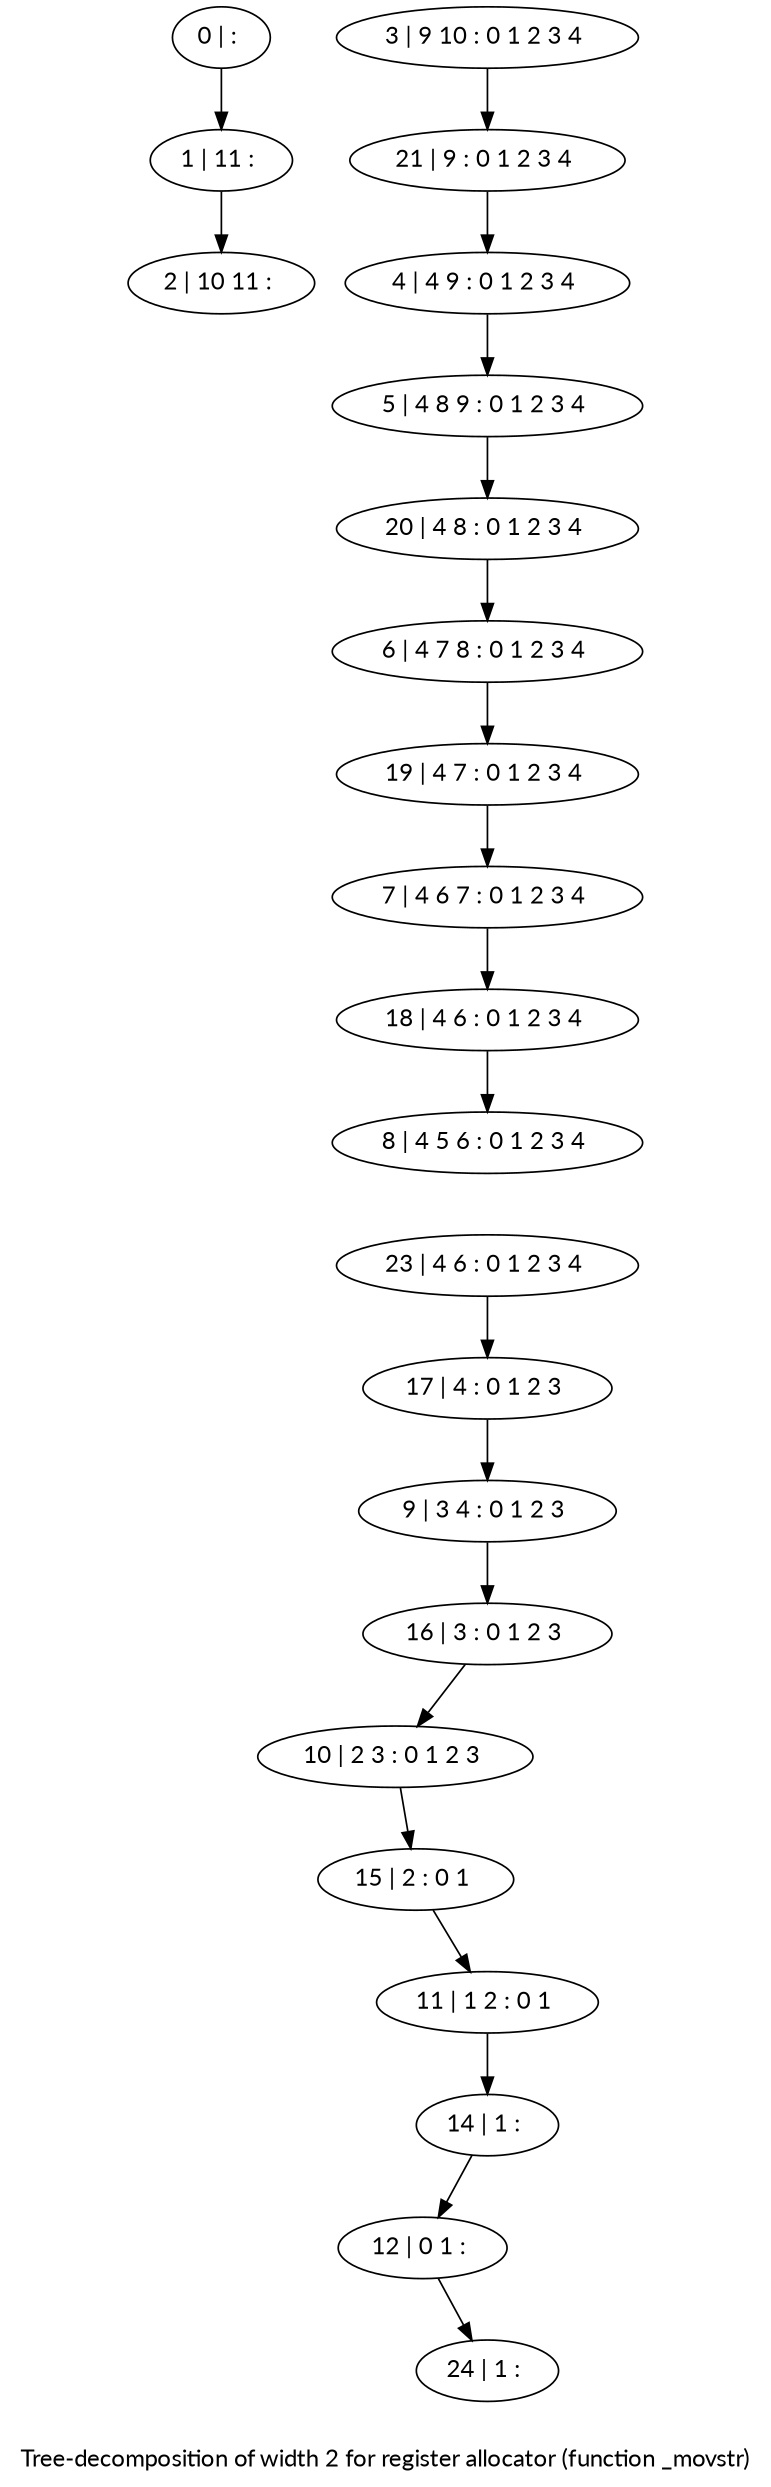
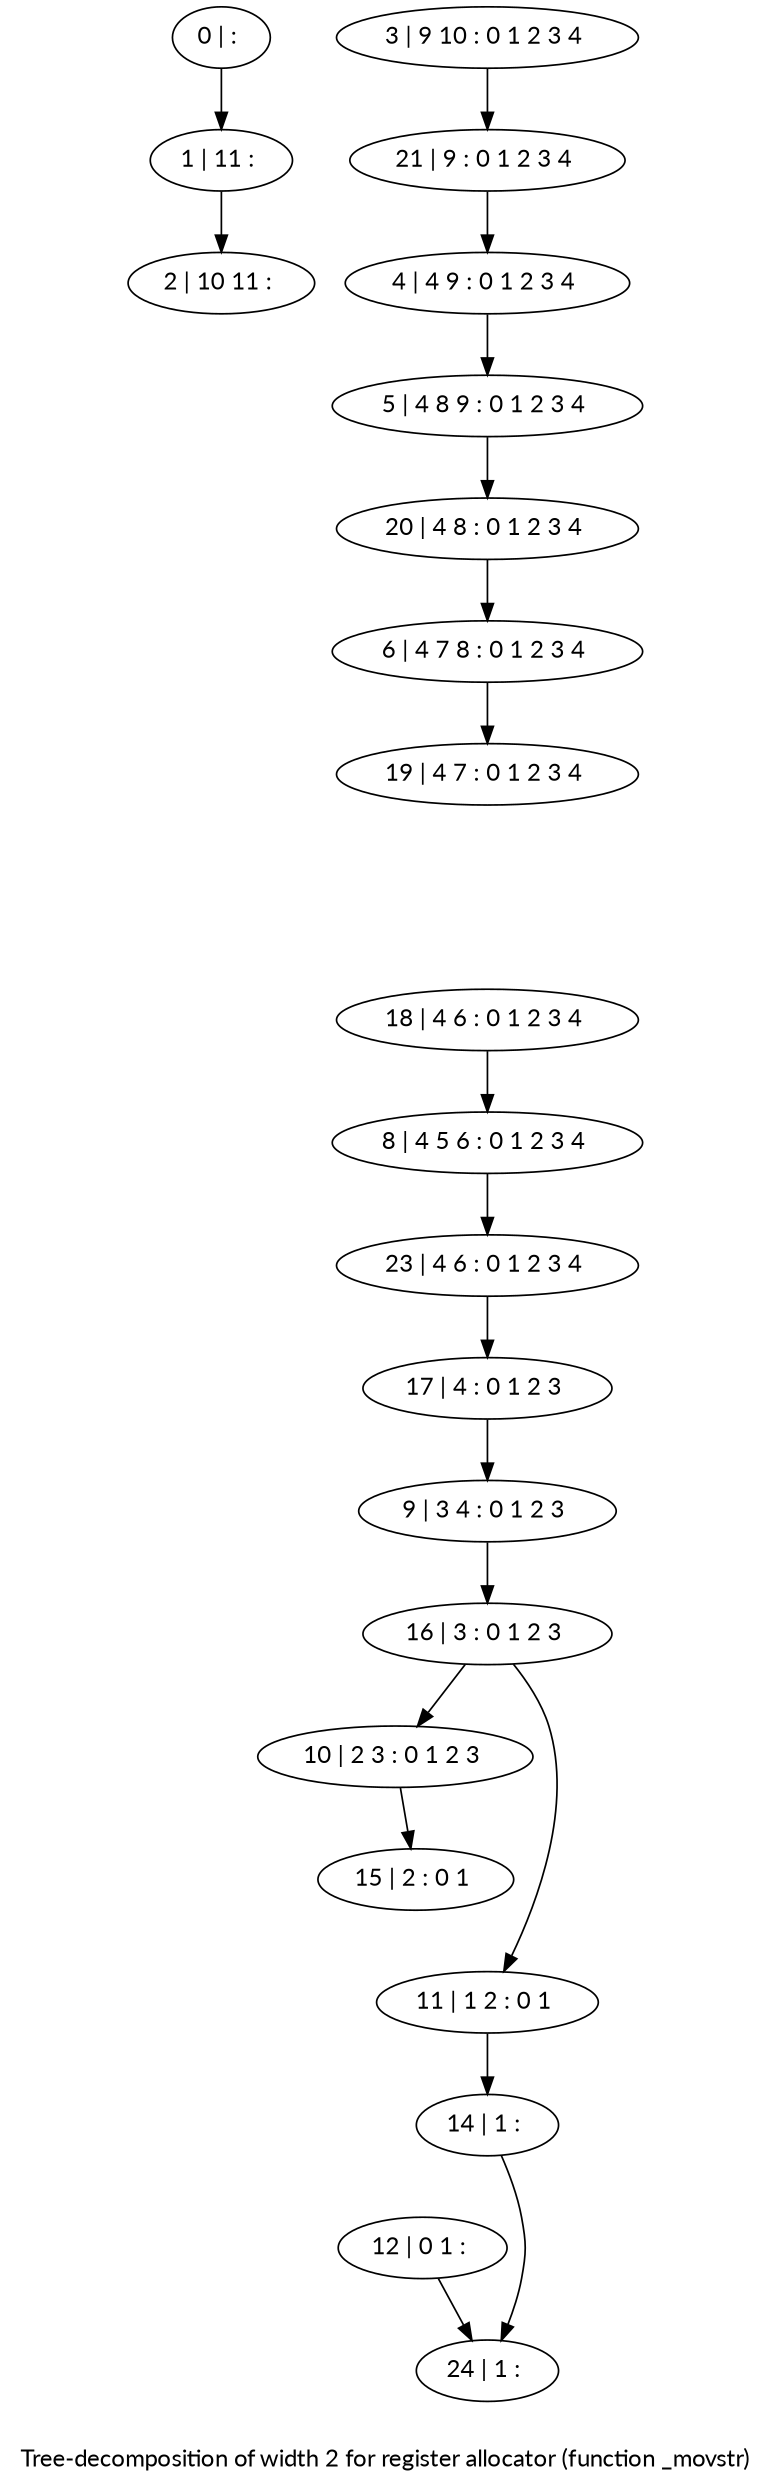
node "7 | 4 6 7 : 0 1 2 3 4": removed
edge "8 | 4 5 6 : 0 1 2 3 4" -> "23 | 4 6 : 0 1 2 3 4": added
edge "15 | 2 : 0 1" -> "11 | 1 2 : 0 1": now "16 | 3 : 0 1 2 3" -> "11 | 1 2 : 0 1"
edge "14 | 1 :" -> "12 | 0 1 :": now "14 | 1 :" -> "24 | 1 :"
